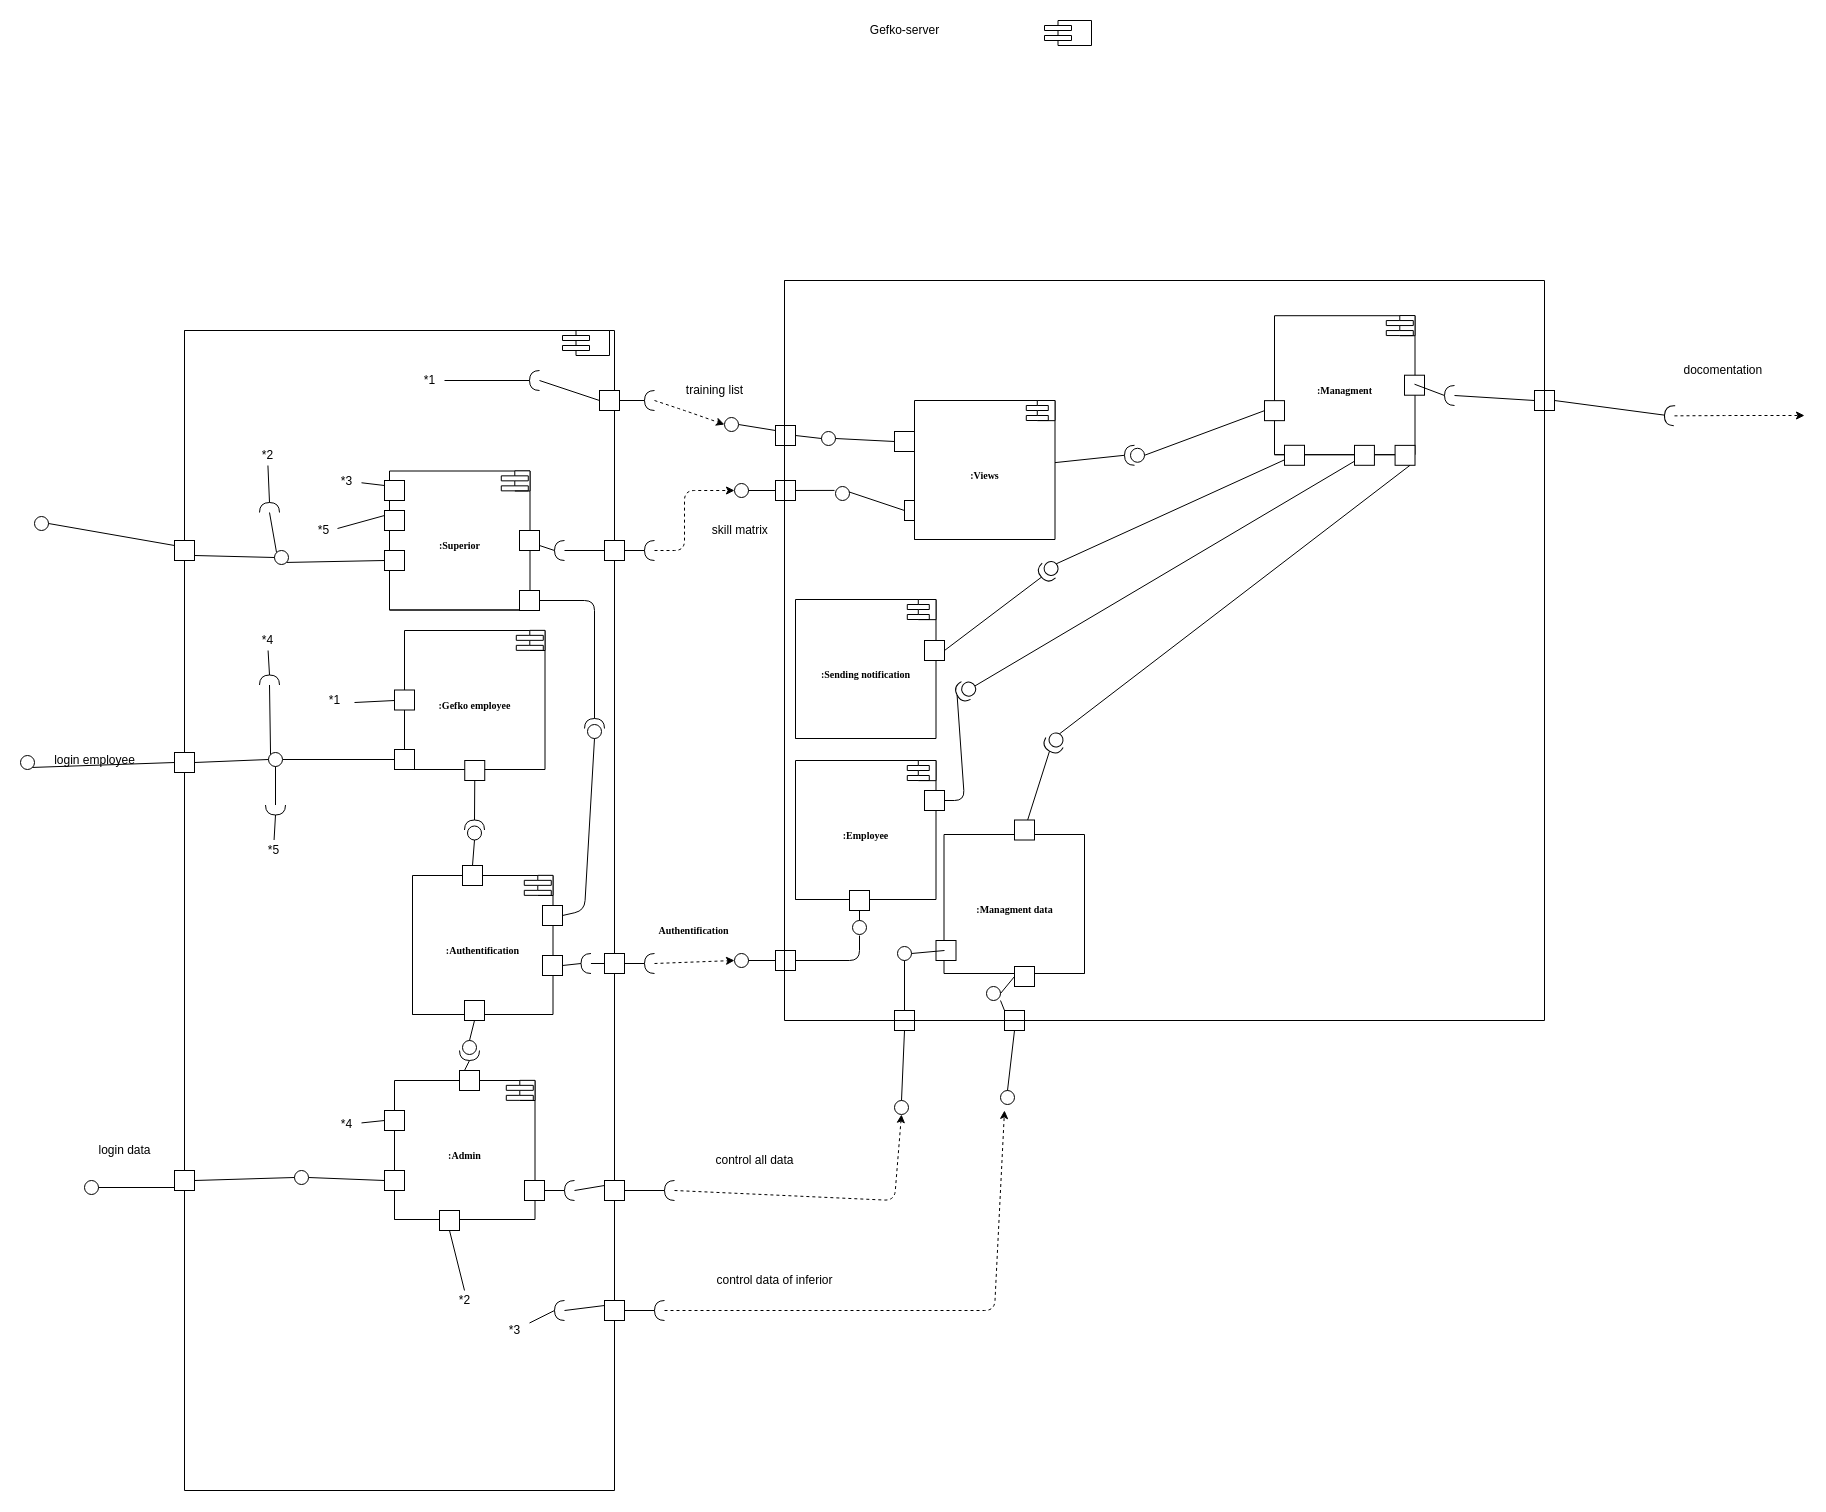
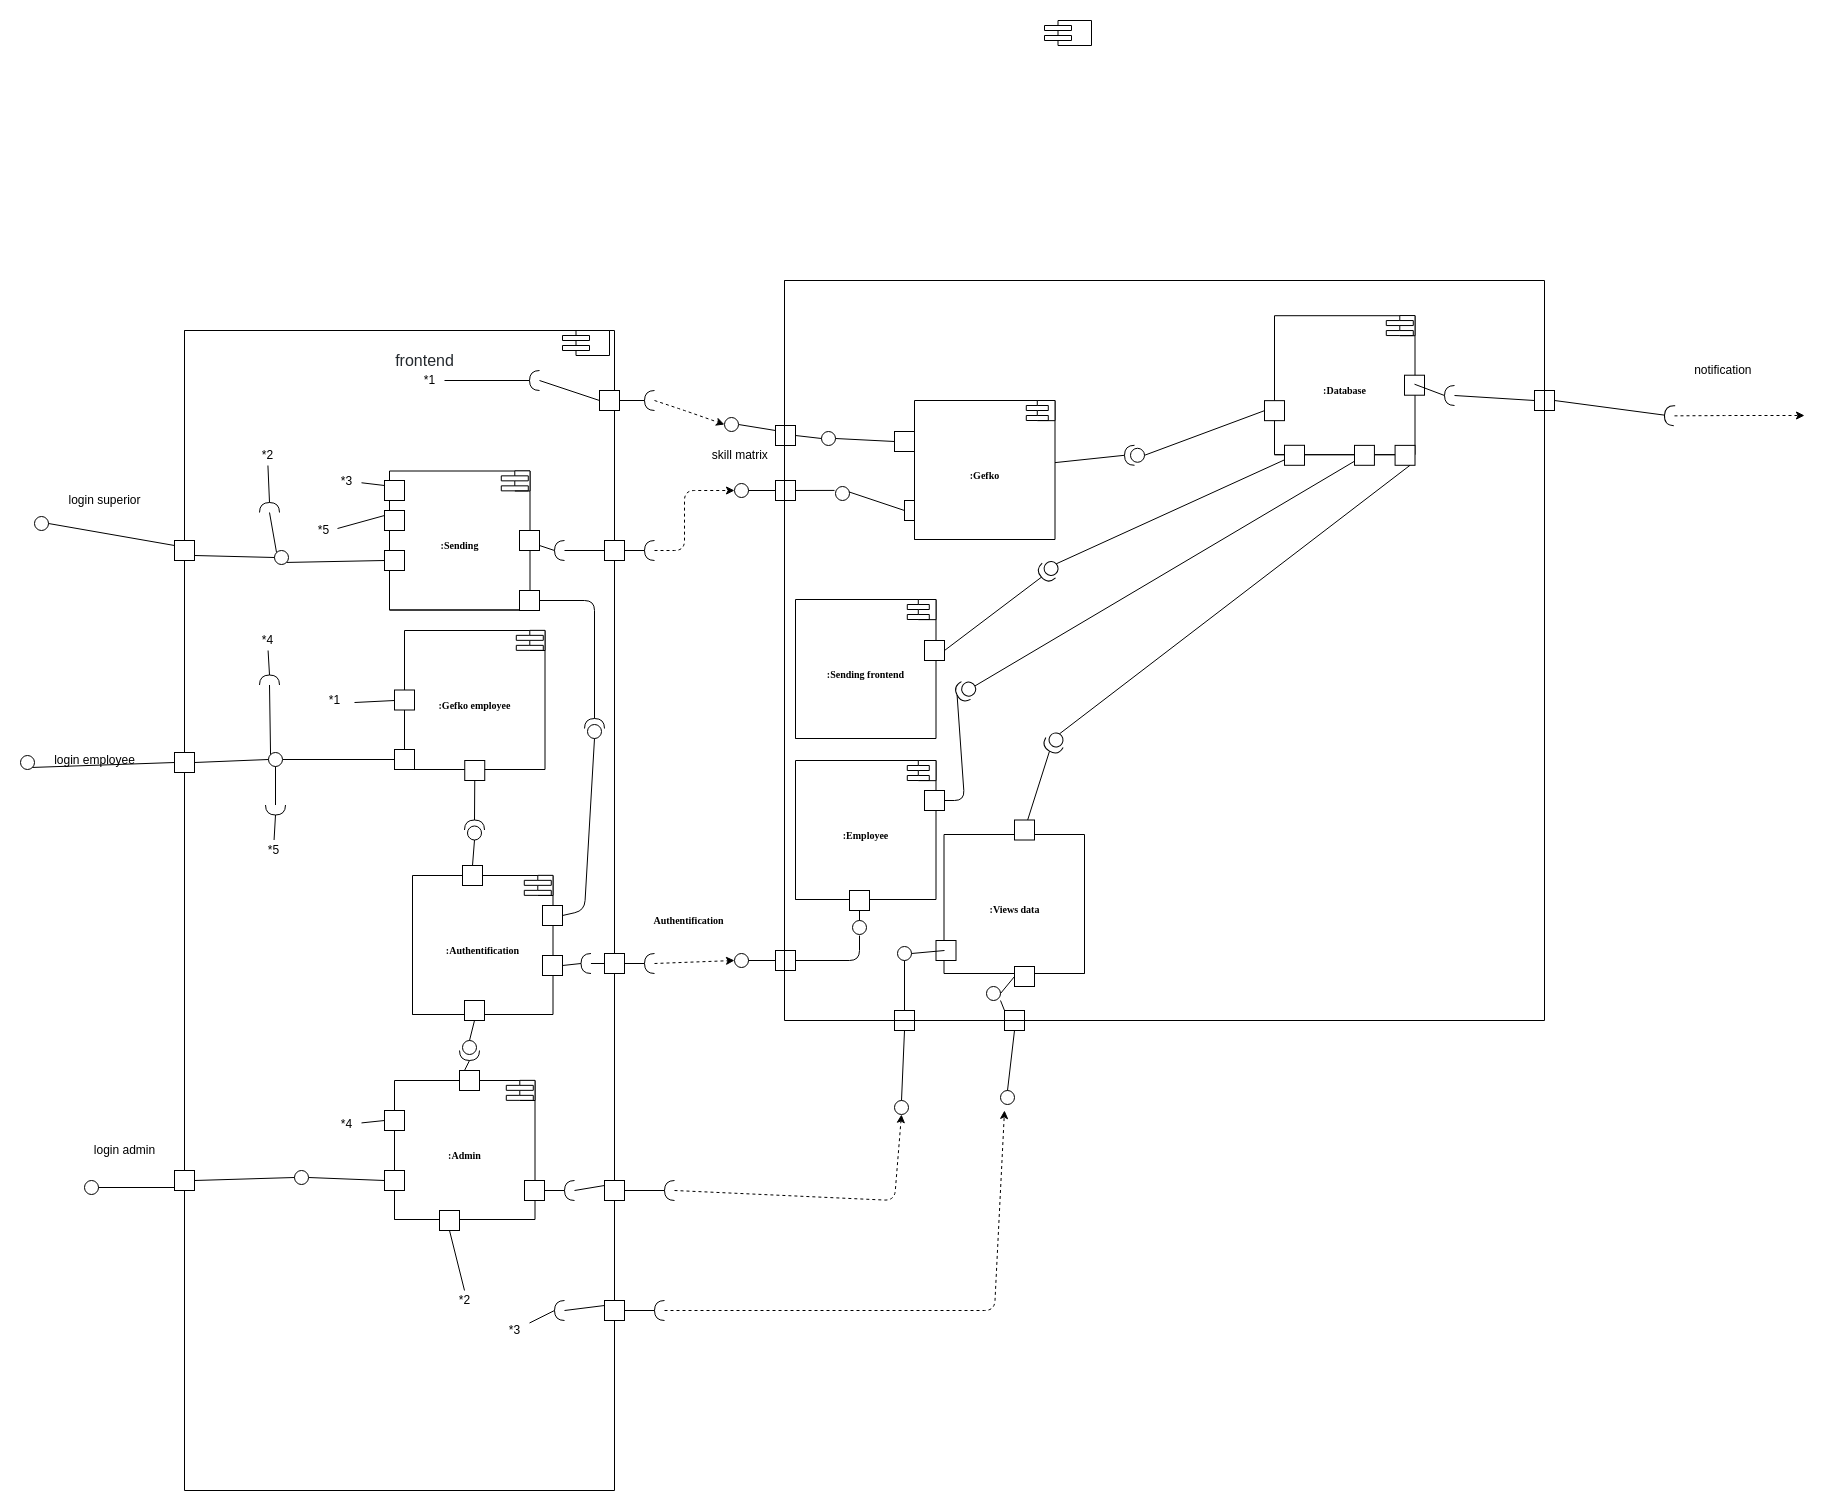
node "Gefko-server": removed
node "frontend": added
node "docomentation": label "docomentation" -> "notification"
node "training list": removed
node ":Managment": label ":Managment" -> ":Database"
node ":Views": label ":Views" -> ":Gefko"
node "login superior": added
node "skill matrix": moved (742, 531) -> (742, 456)
node ":Superior": label ":Superior" -> ":Sending"
node ":Sending notification": label ":Sending notification" -> ":Sending frontend"
node ":Managment data": label ":Managment data" -> ":Views data"
node "Authentification": moved (694, 931) -> (689, 921)
node "login data": label "login data" -> "login admin"
node "control all data": removed
node "control data of inferior": removed
